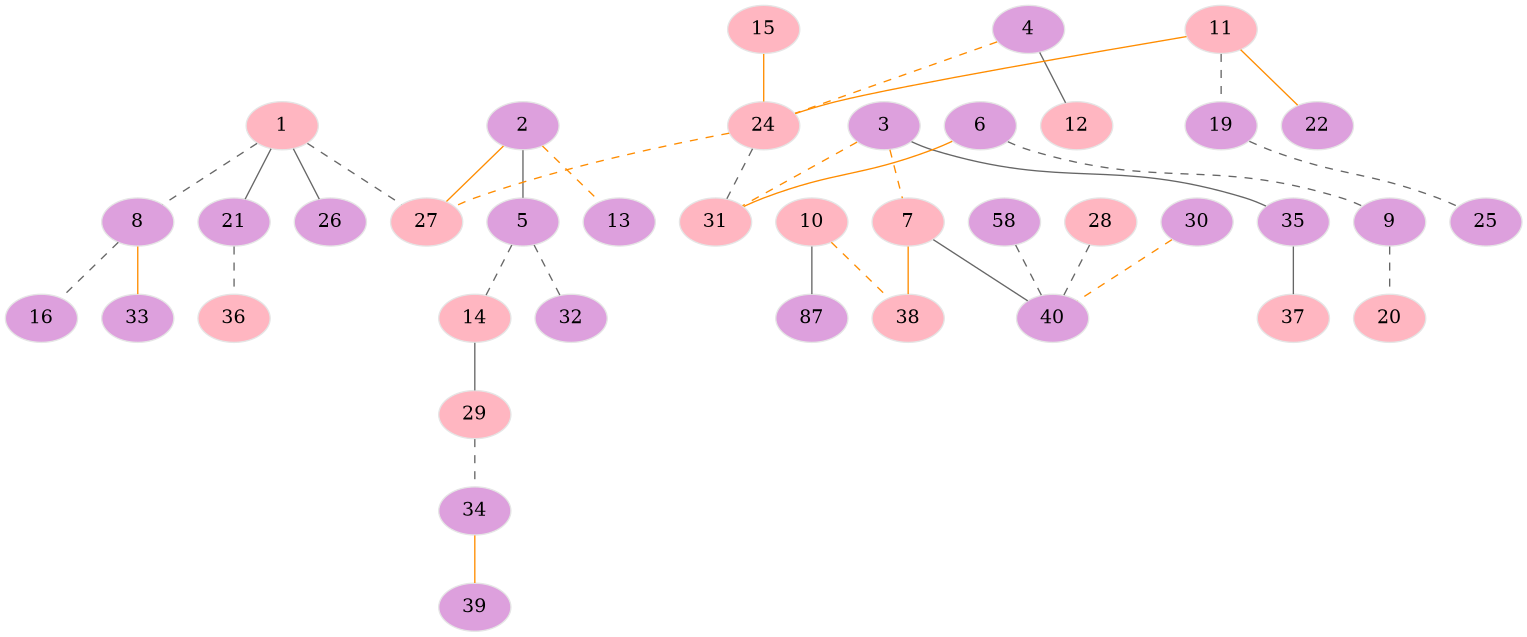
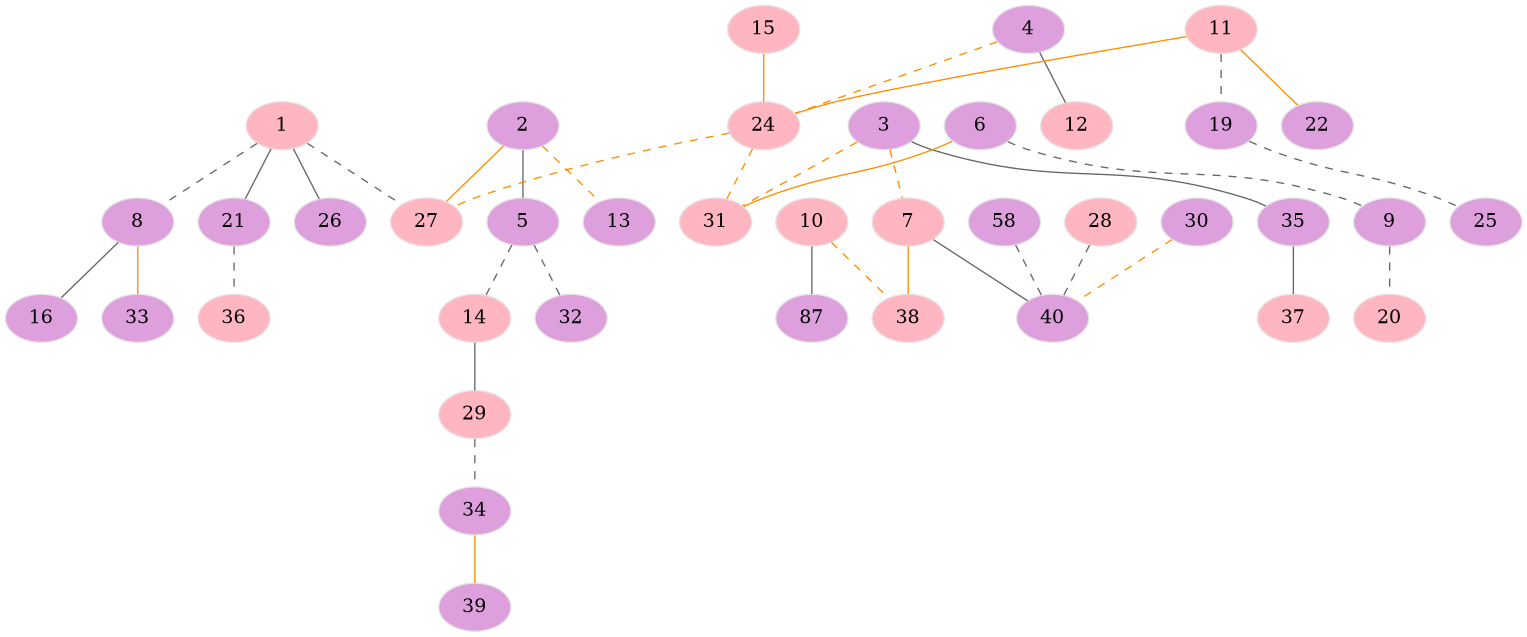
edge "24" -- "31": color gray40 -> darkorange
edge "8" -- "16": style dashed -> solid
